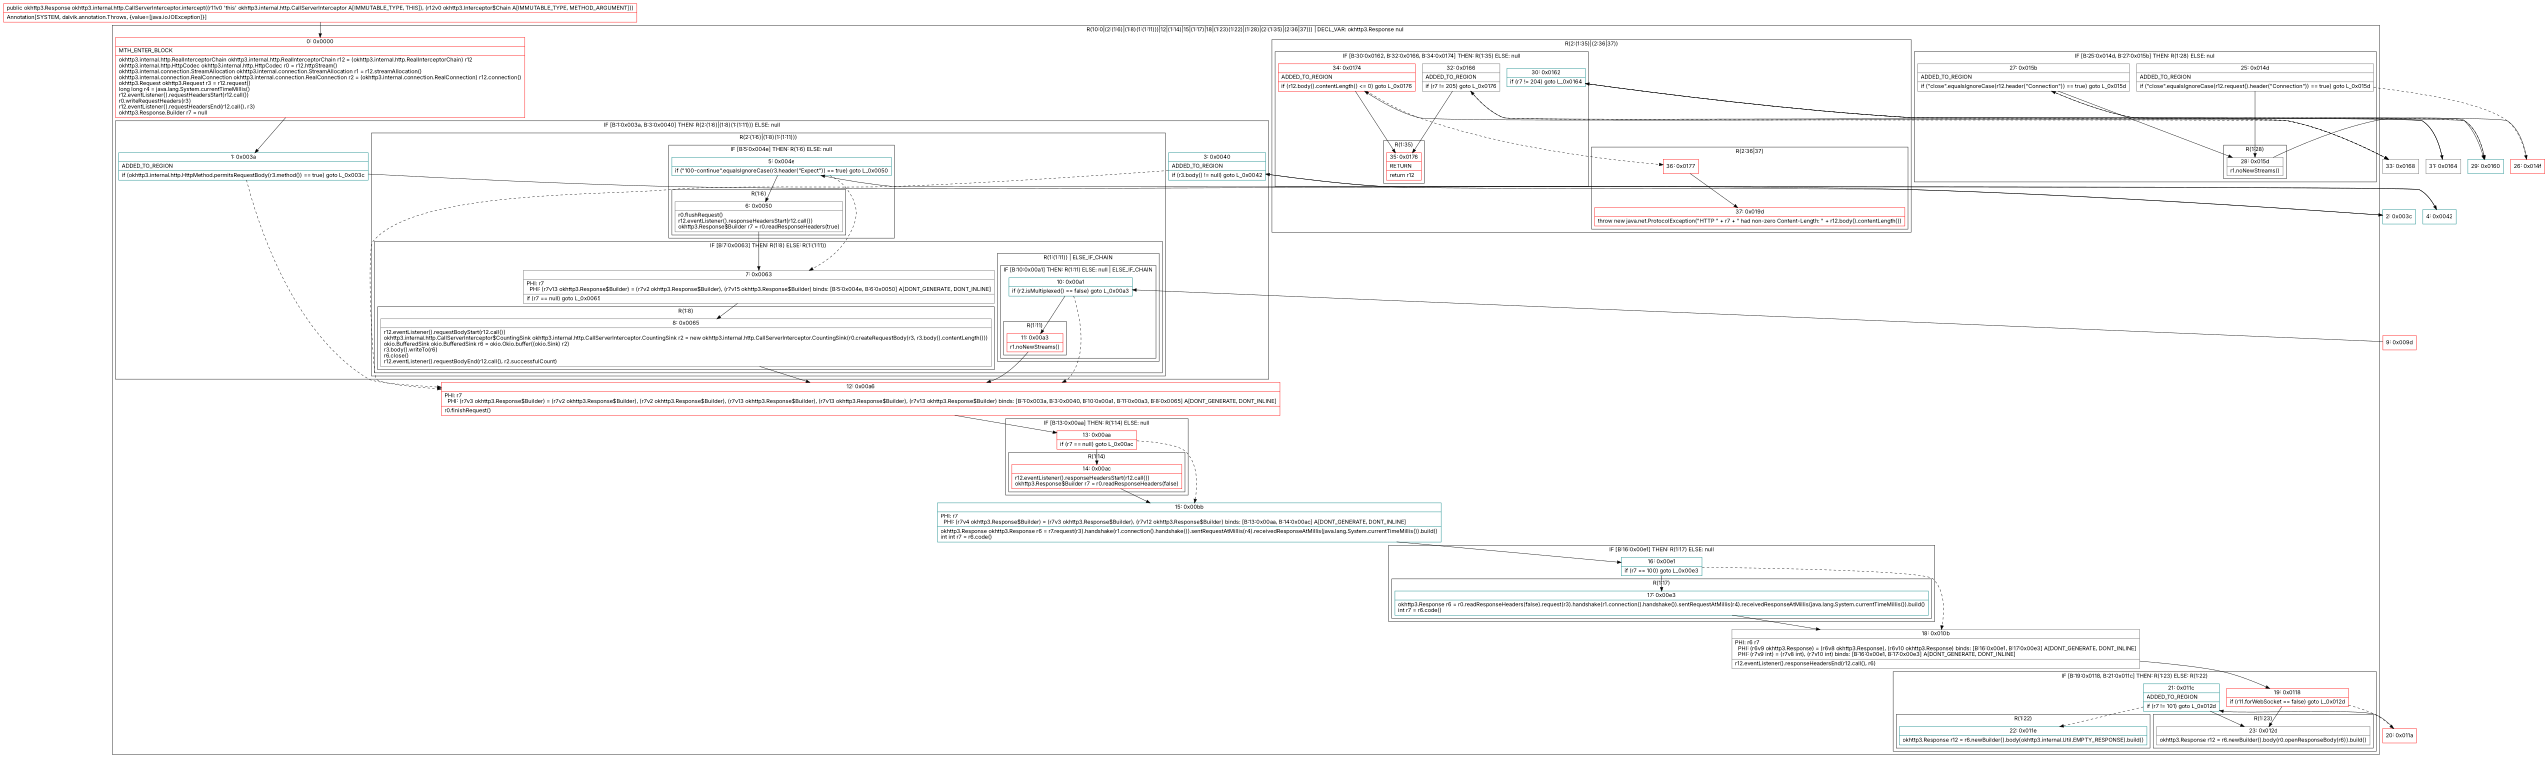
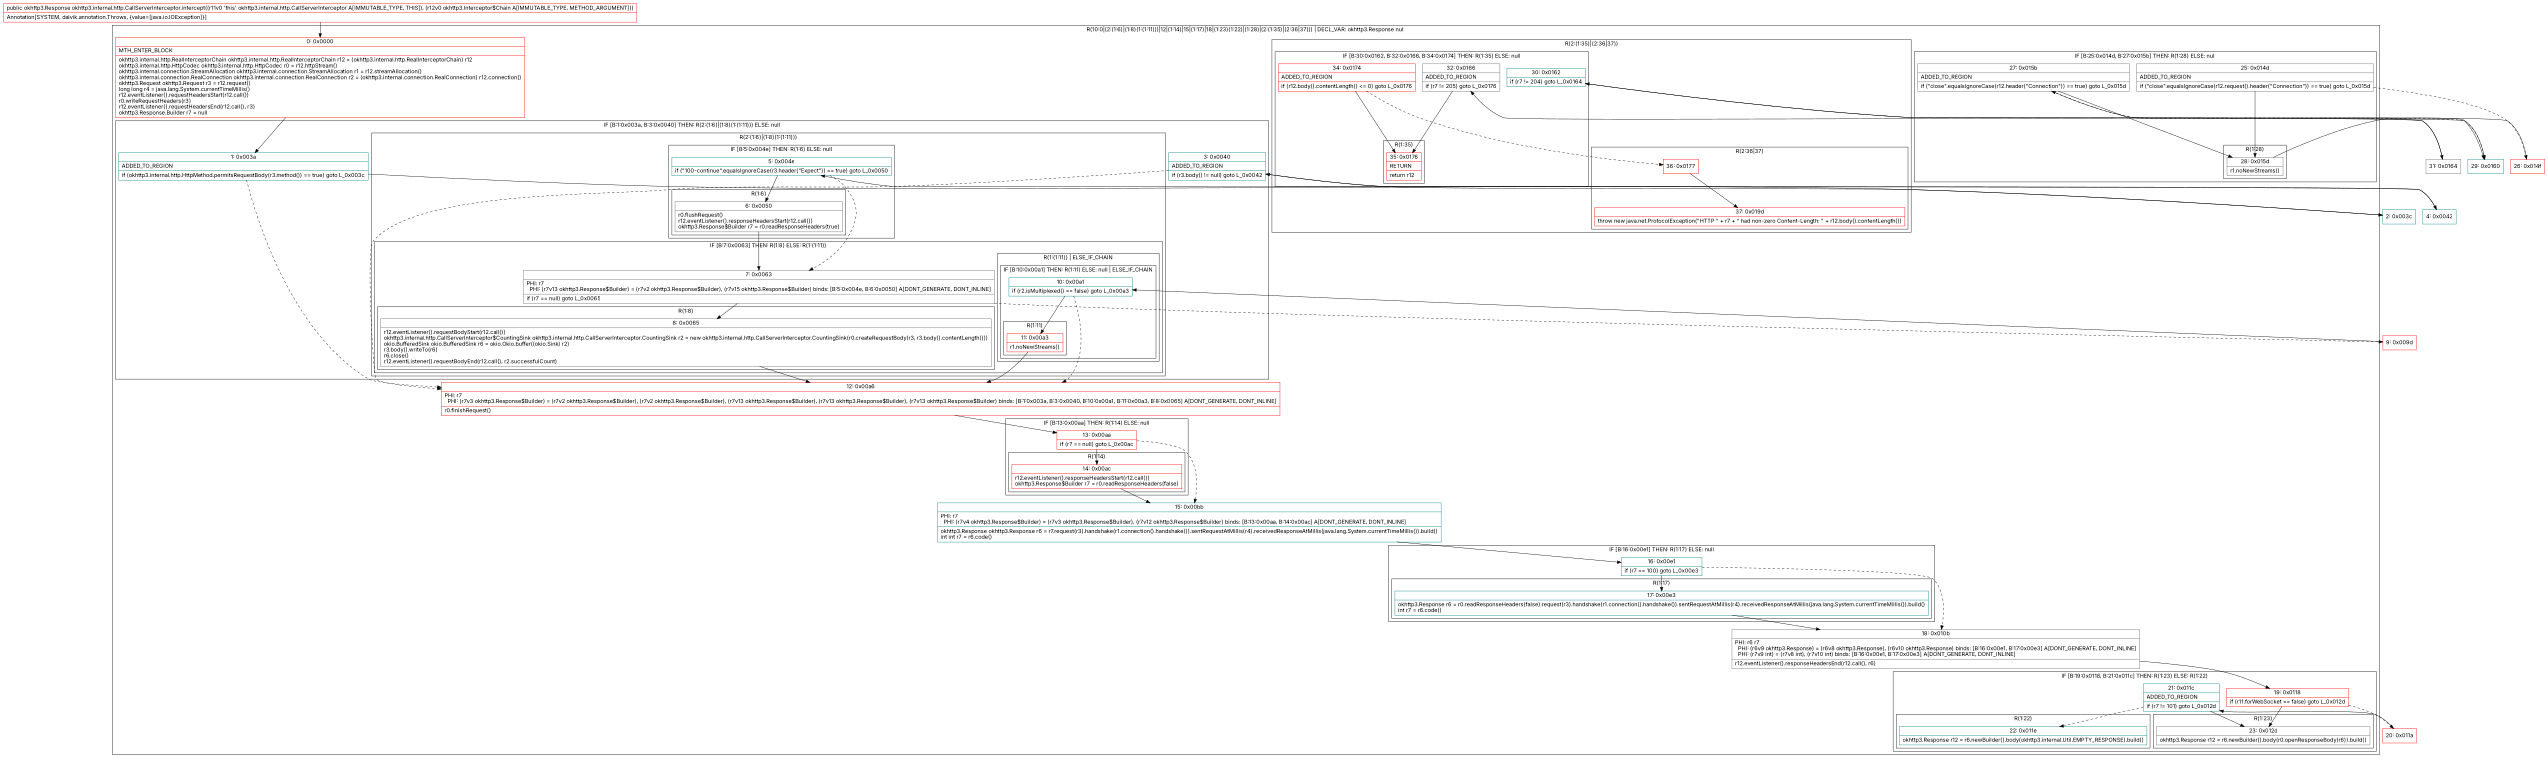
node "33: 0x0168": removed
edge "7: 0x0063" -> "9: 0x009d": added
